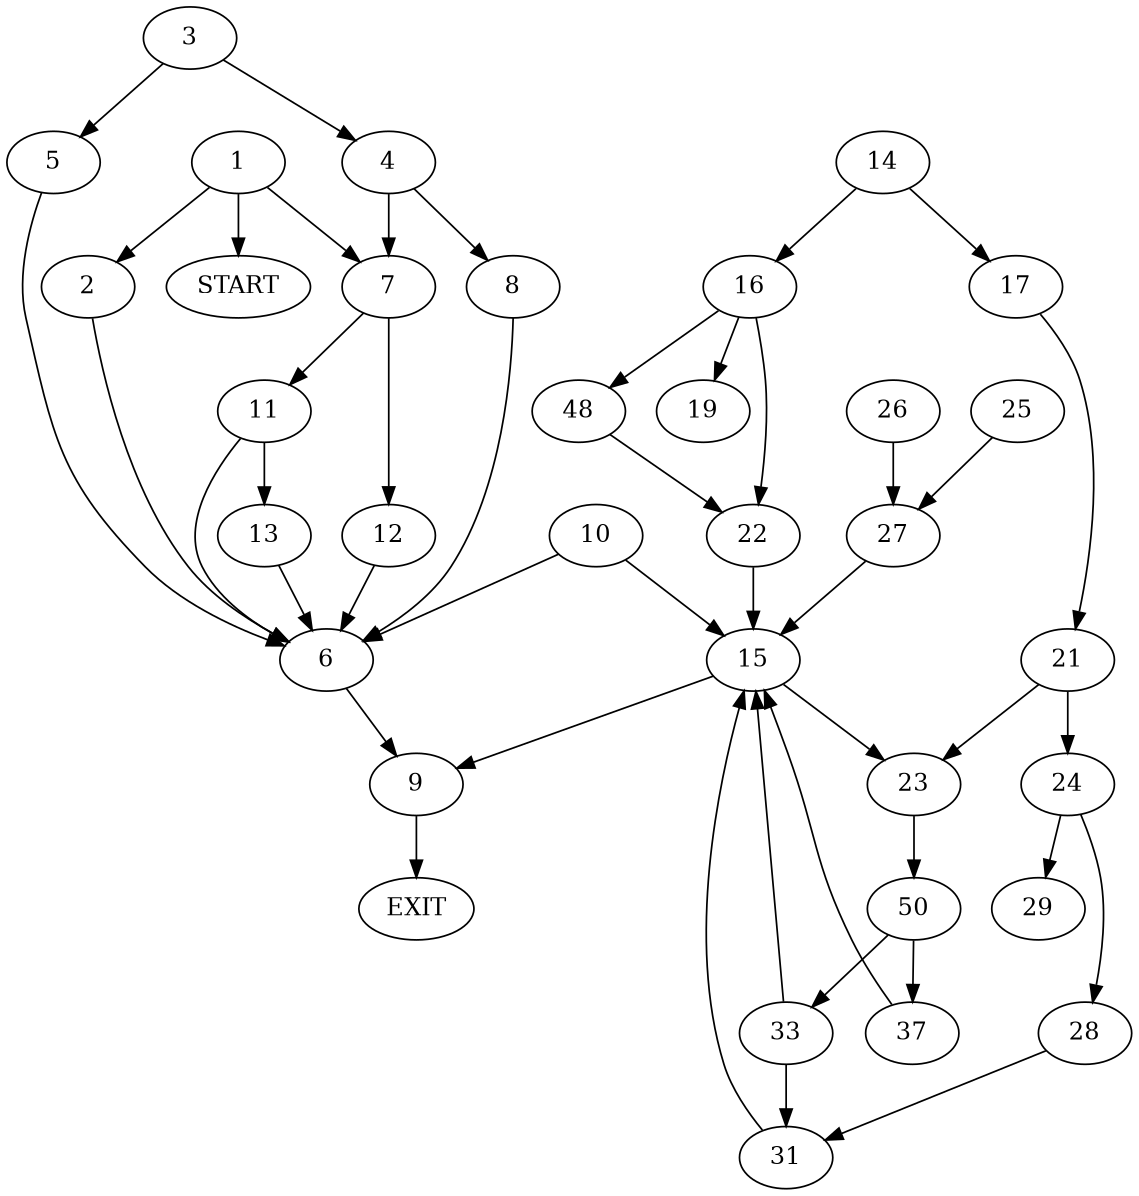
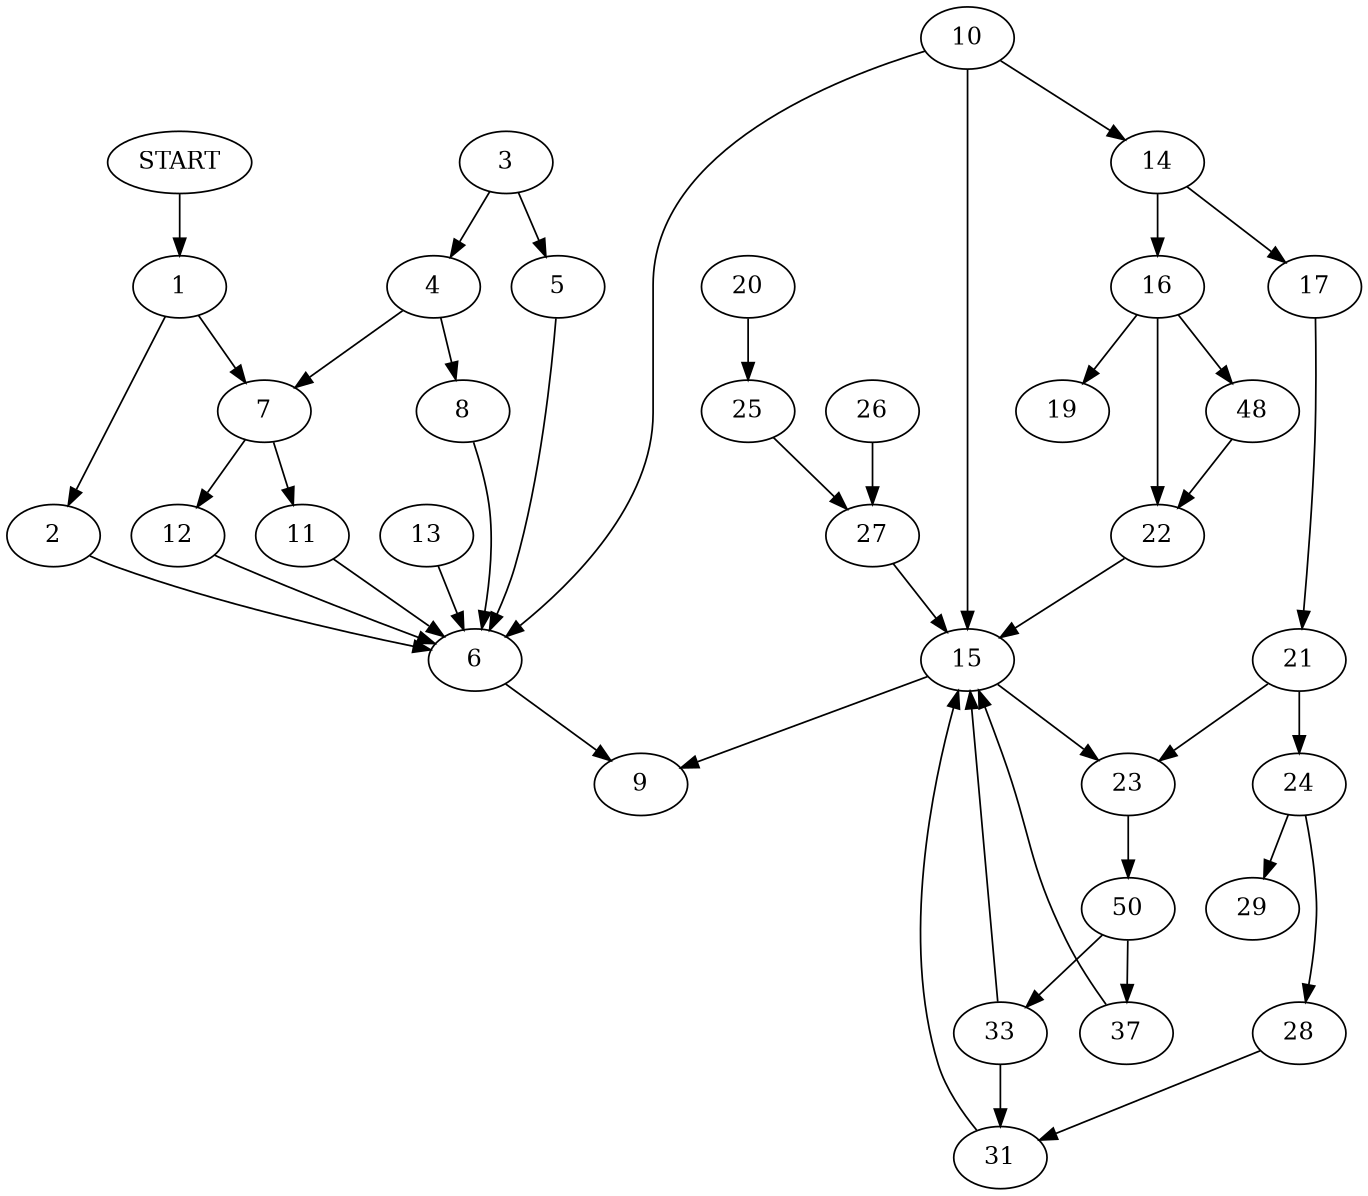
edge "10" -> "14": added
edge "1" -> "START": reversed
node "20": added
edge "11" -> "13": removed
node "EXIT": removed
